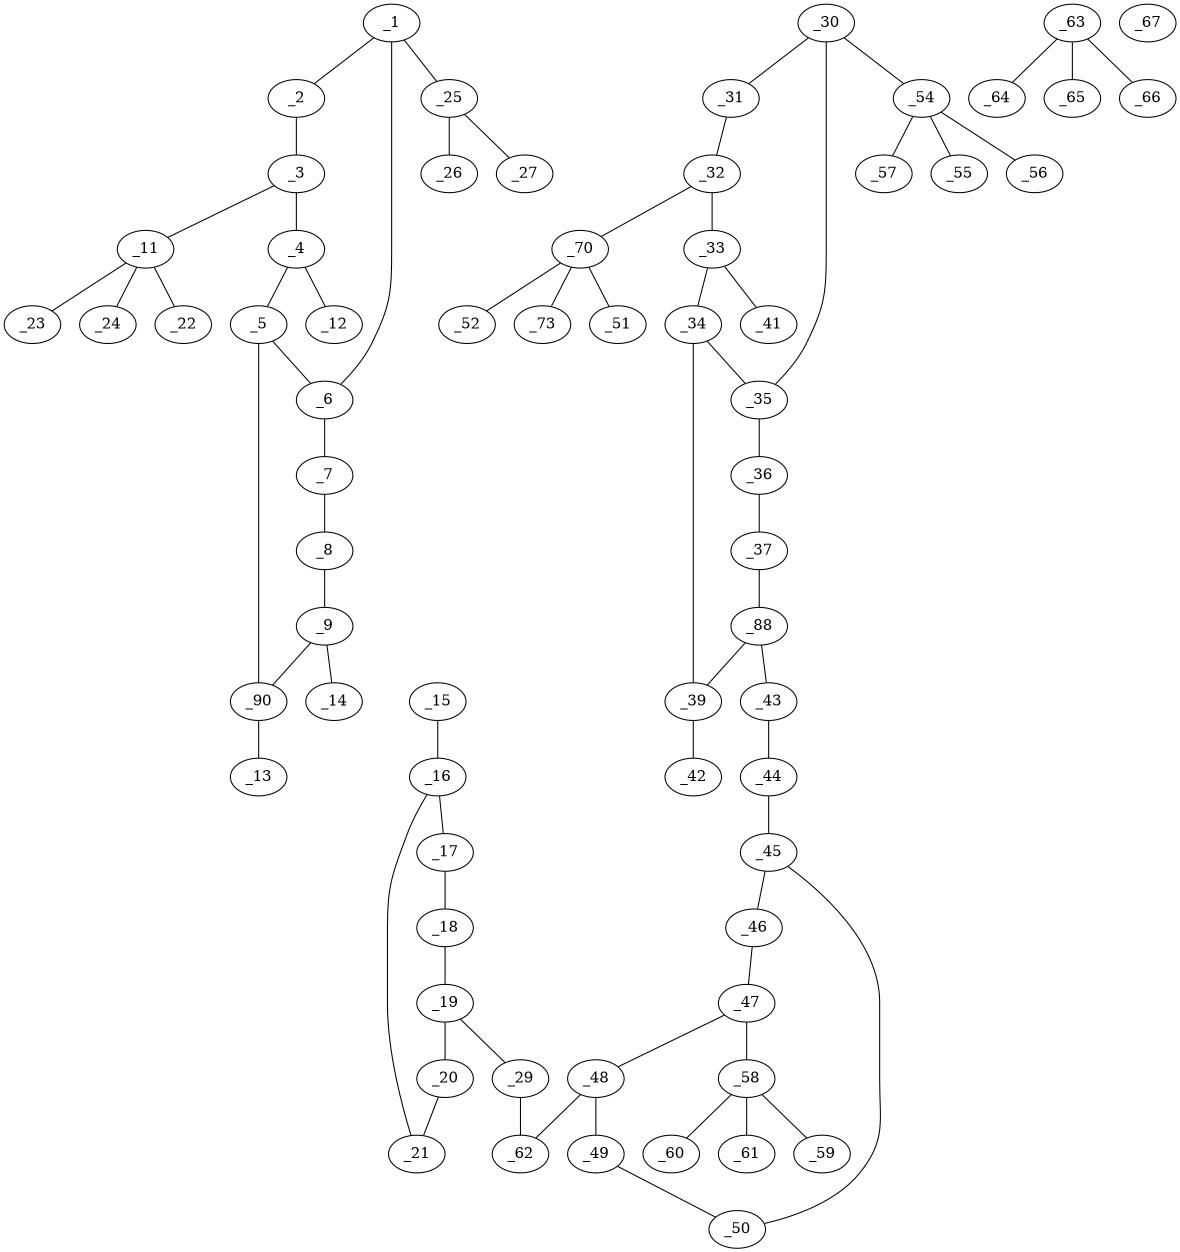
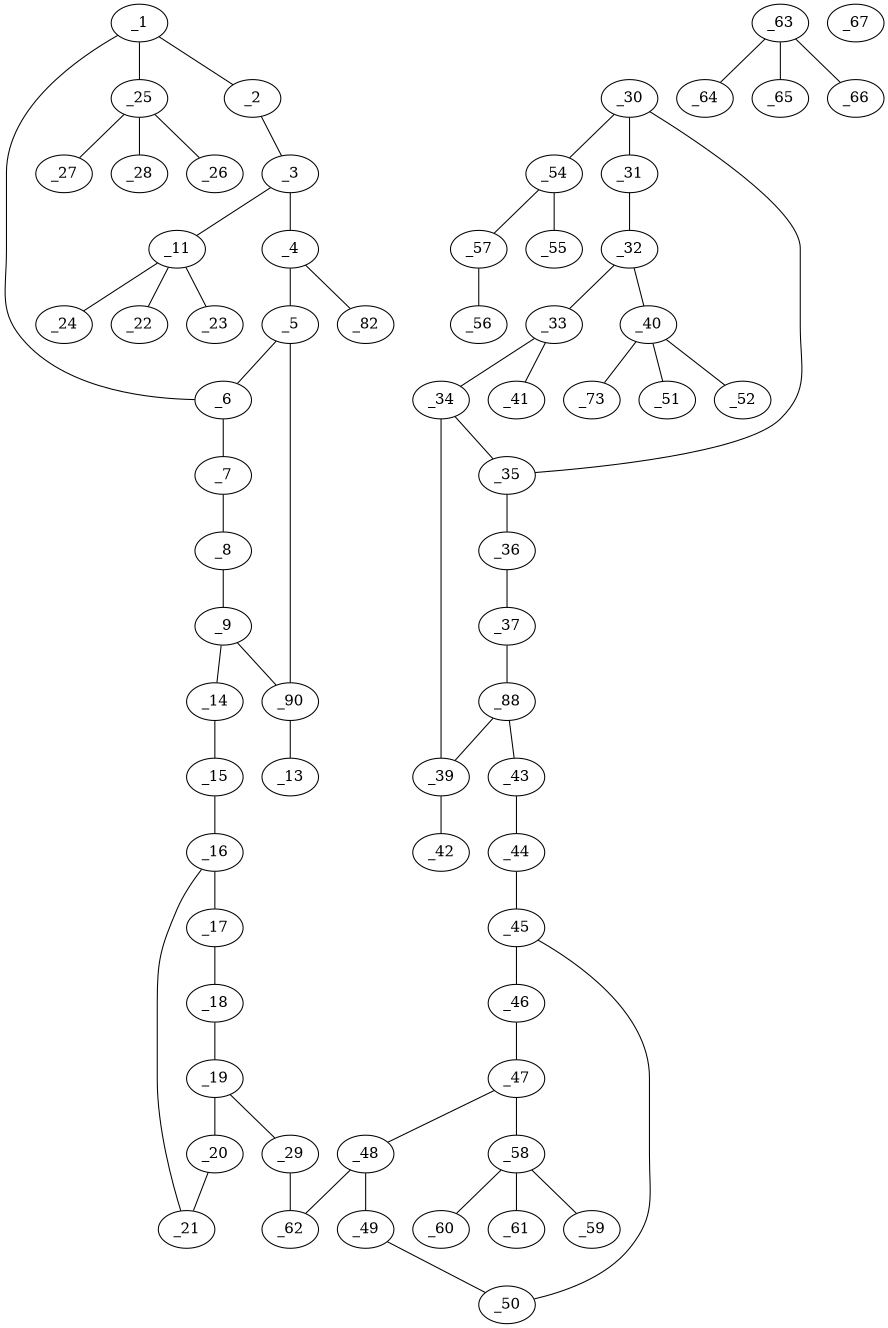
edge "_54" -- "_56": now "_57" -- "_56"
node "_28": added
node "_70": label "_70" -> "_40"
node "_12": label "_12" -> "_82"
edge "_14" -- "_15": added
